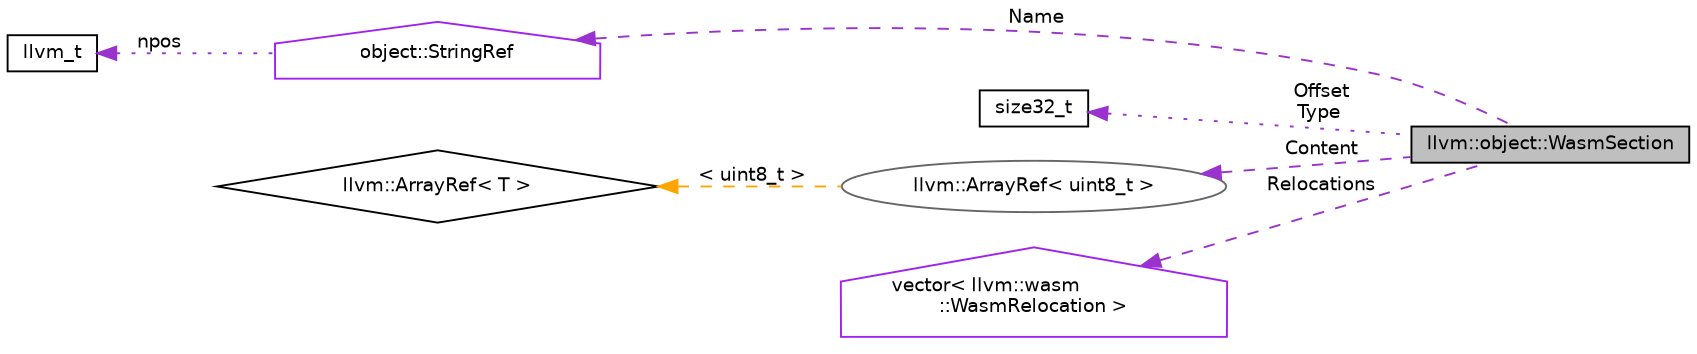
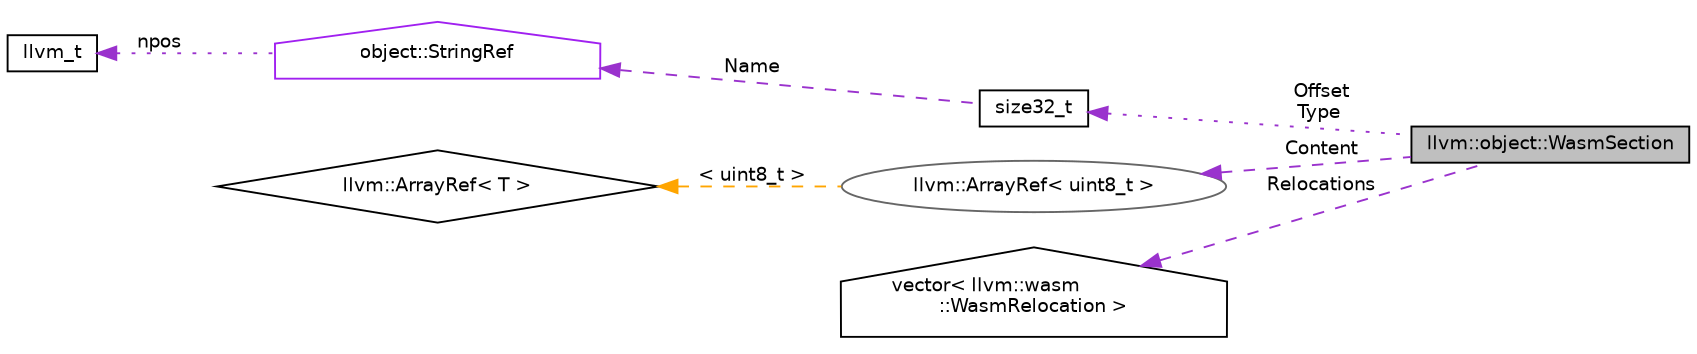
edge "llvm::object::WasmSection" -> "object::StringRef": now "size32_t" -> "object::StringRef"
node "vector< llvm::wasm ::WasmRelocation >": color purple -> black
